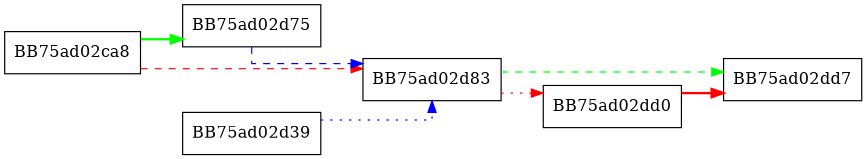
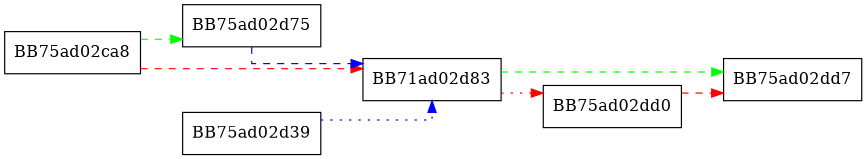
edge "BB75ad02ca8" -> "BB75ad02d75": style bold -> dashed
node "BB75ad02d83": label "BB75ad02d83" -> "BB71ad02d83"
edge "BB75ad02dd0" -> "BB75ad02dd7": style bold -> dashed
